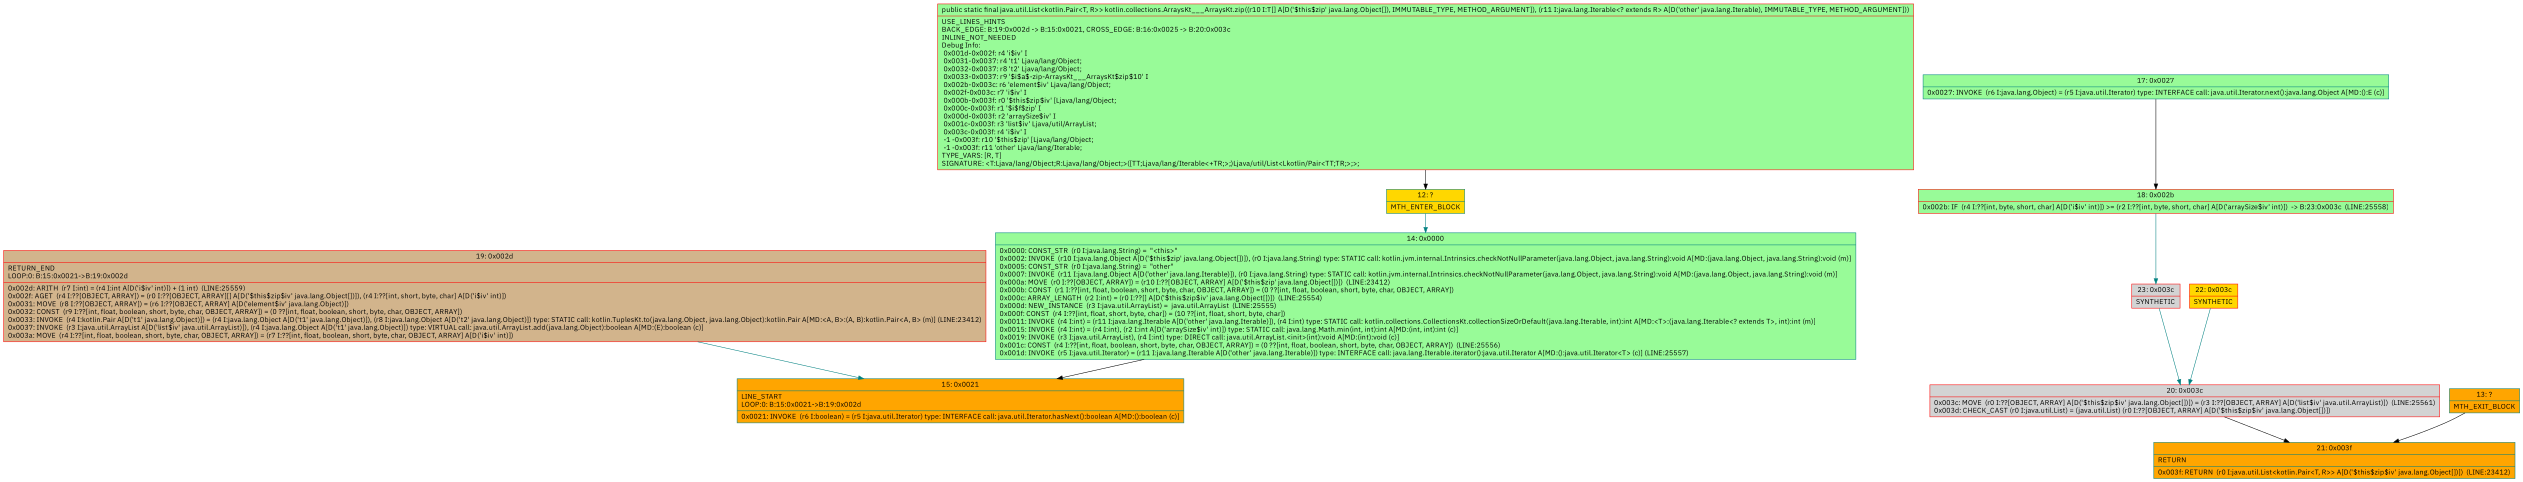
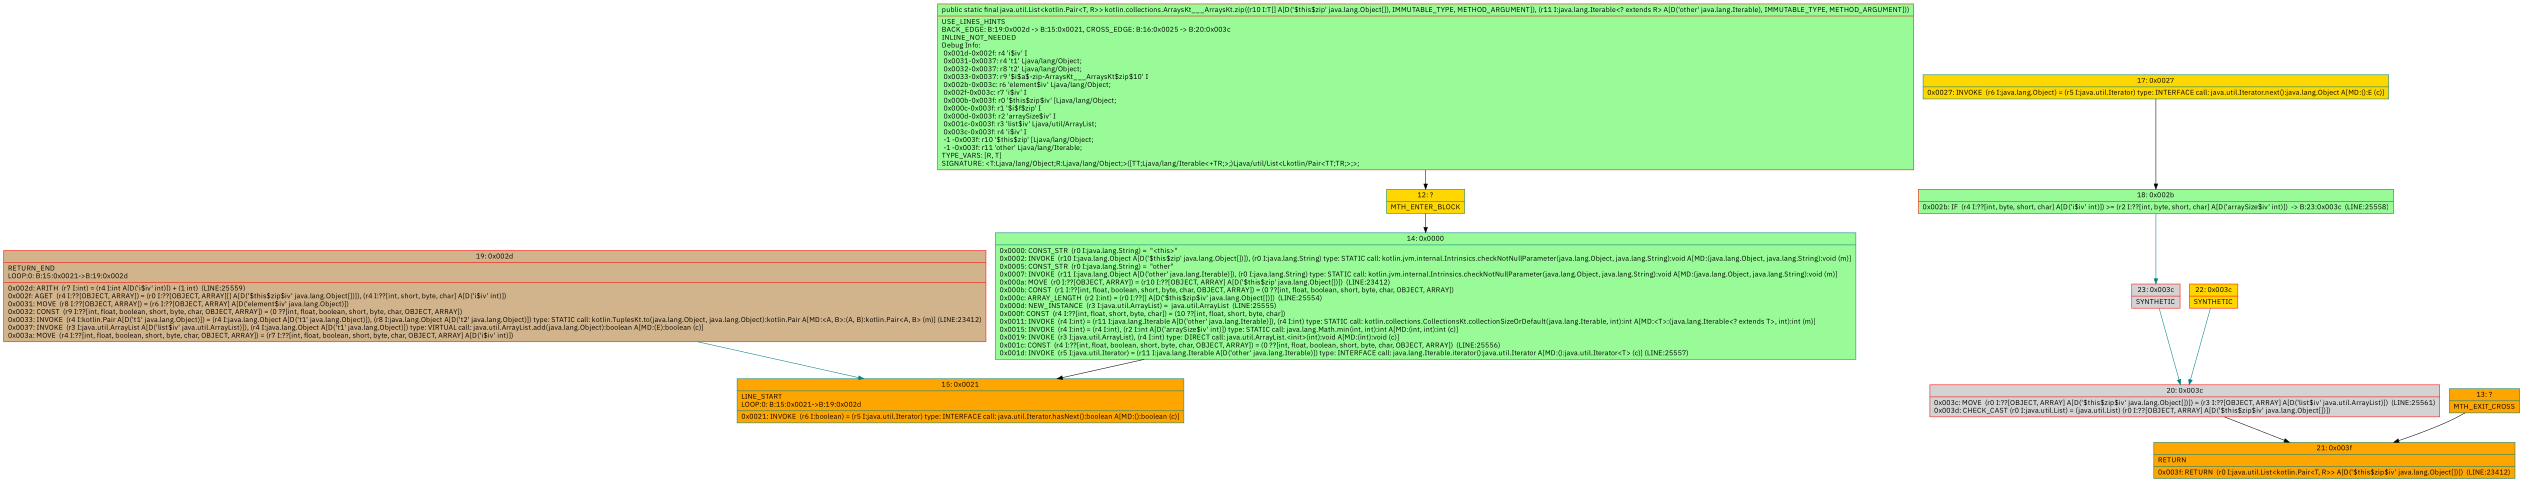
node "17: 0x0027": fillcolor palegreen -> gold
edge "12: ?" -> "14: 0x0000": color teal -> black
node "13: ?": text "MTH_EXIT_BLOCK" -> "MTH_EXIT_CROSS"
